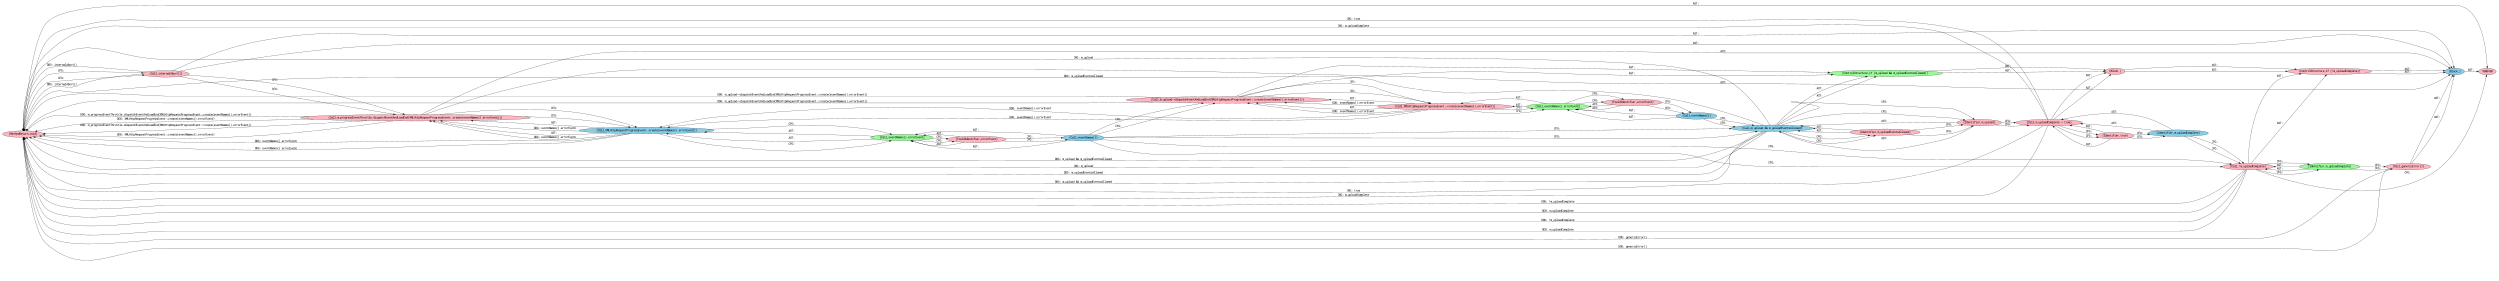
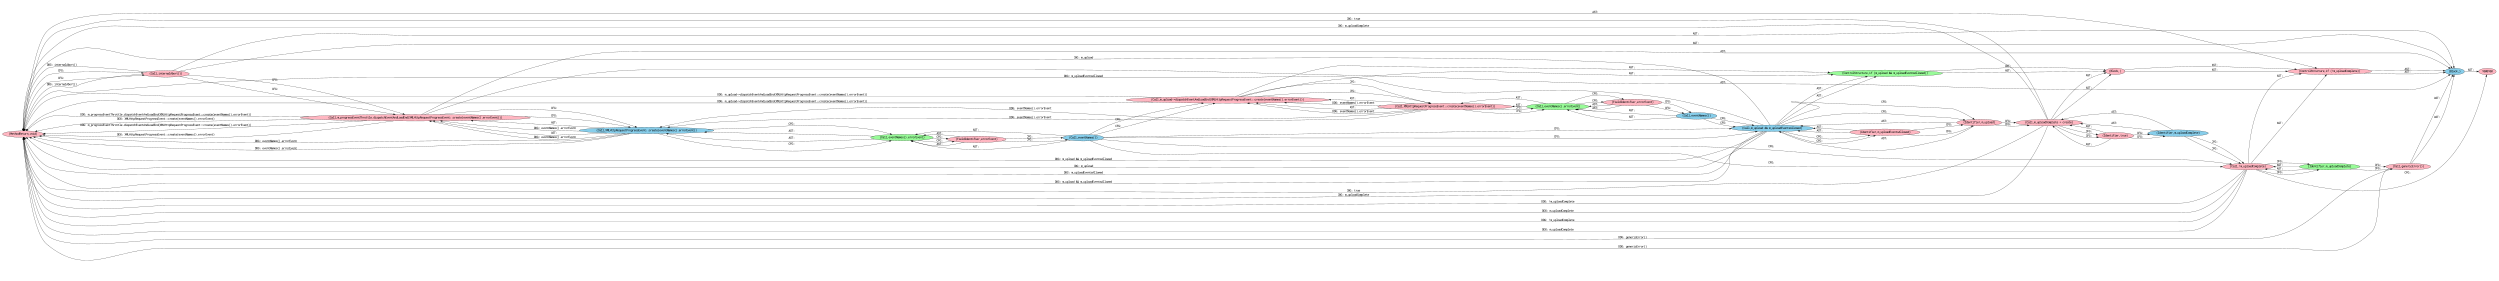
edge "(MethodReturn,void)" -> "1000100": now "(MethodReturn,void)" -> "(ControlStructure,if (!m_uploadComplete))"
node "(Call,m_uploadComplete = true)": label "(Call,m_uploadComplete = true)" -> "(Call,m_uploadComplete = create)"
